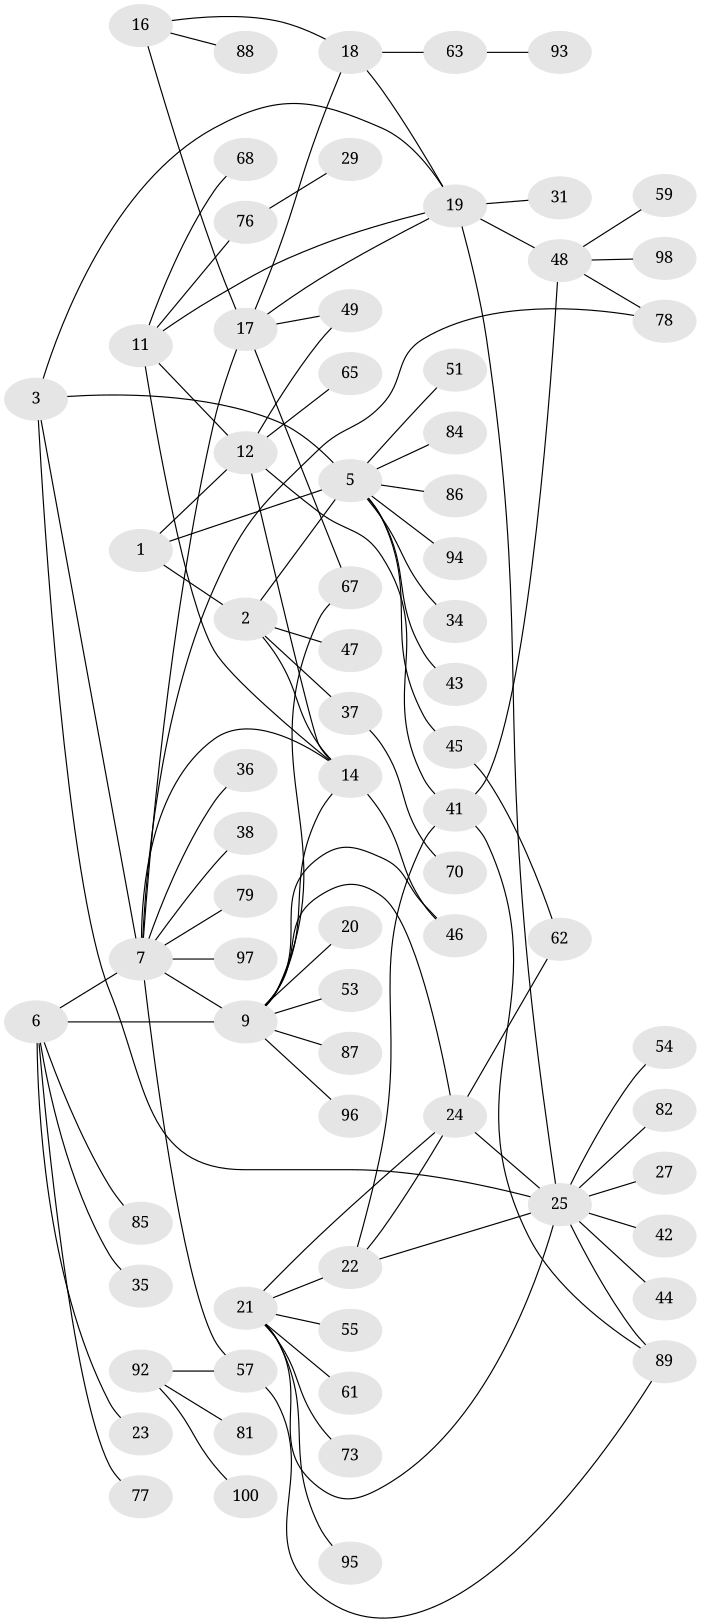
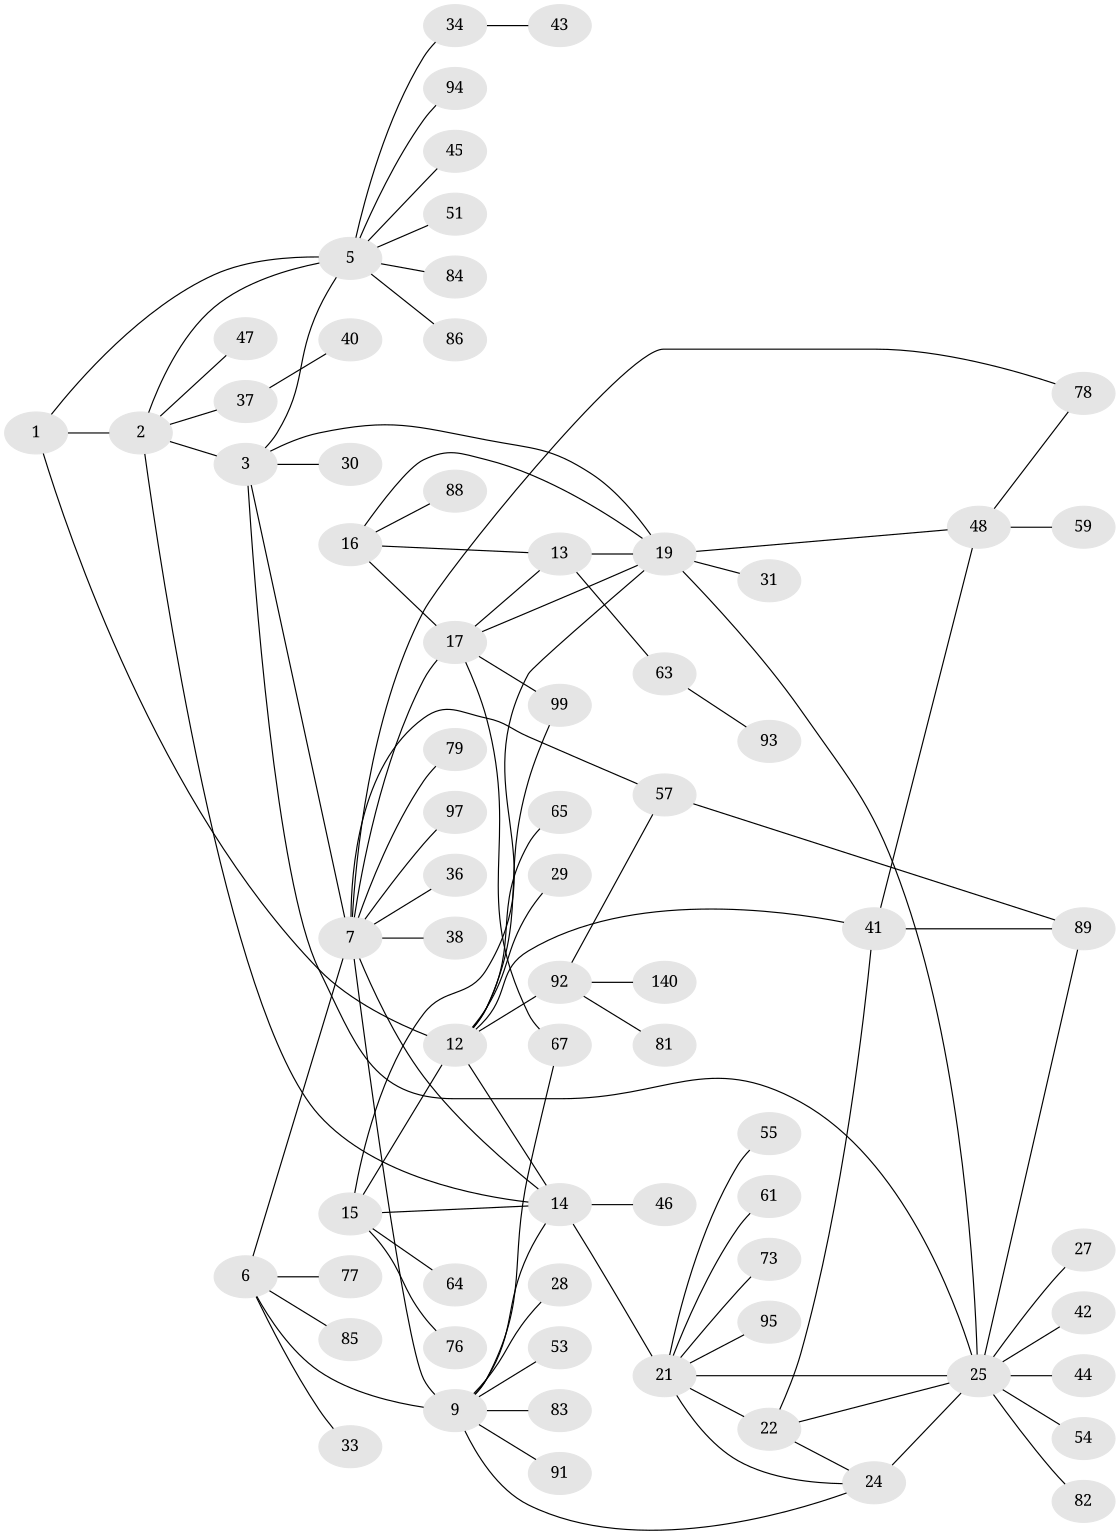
node "18": label "18" -> "13"
node "68": label "68" -> "64"
edge "29" -- "76": now "29" -- "12"
node "98": removed
node "49": label "49" -> "99"
node "11": label "11" -> "15"
edge "2" -- "3": added
edge "16" -- "19": added
node "30": added
edge "5" -- "43": now "34" -- "43"
edge "46" -- "9": removed
node "70": label "70" -> "40"
node "20": label "20" -> "28"
node "62": removed
edge "92" -- "12": added
node "87": label "87" -> "83"
node "96": label "96" -> "91"
node "35": removed
edge "14" -- "21": added
node "23": label "23" -> "33"
node "100": label "100" -> "140"
